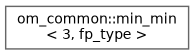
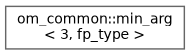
node "om_common::min_min < 3, fp_type >": label "om_common::min_min < 3, fp_type >" -> "om_common::min_arg < 3, fp_type >"
